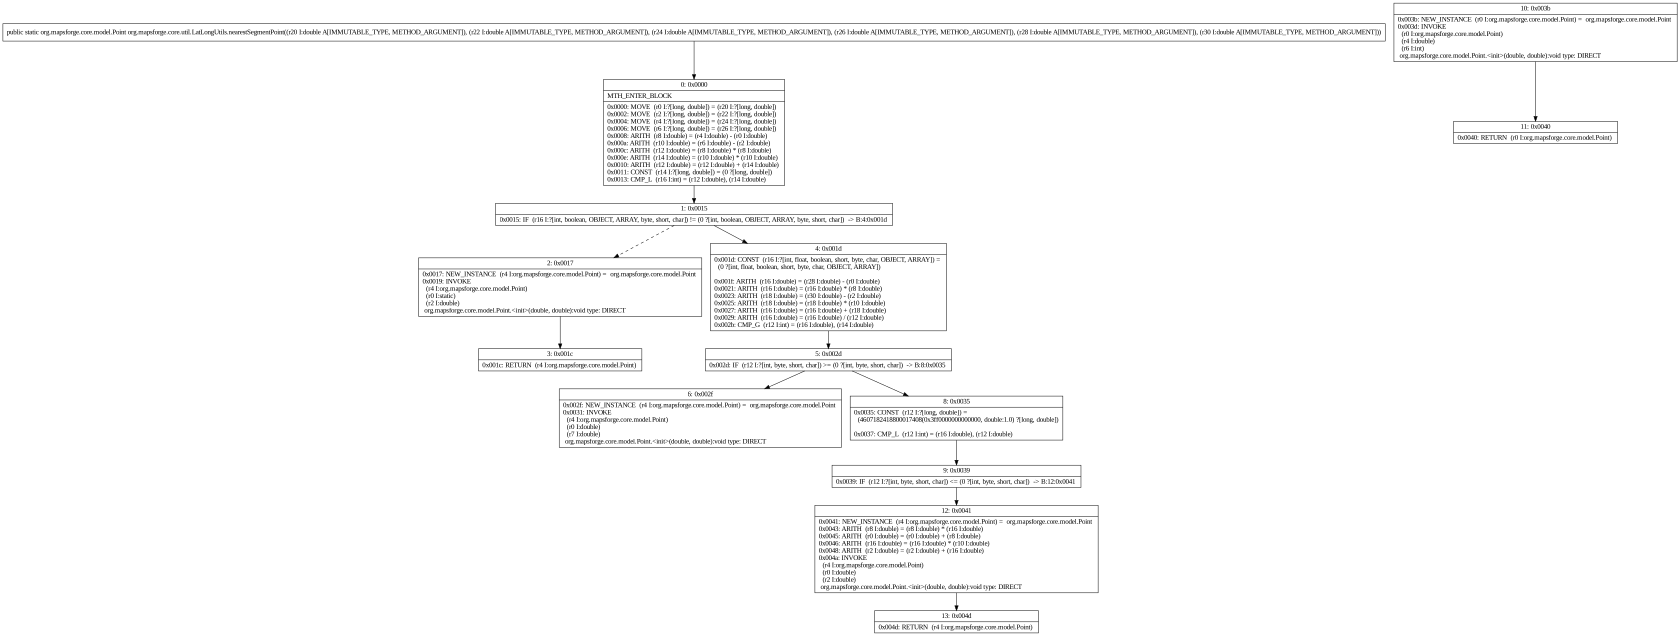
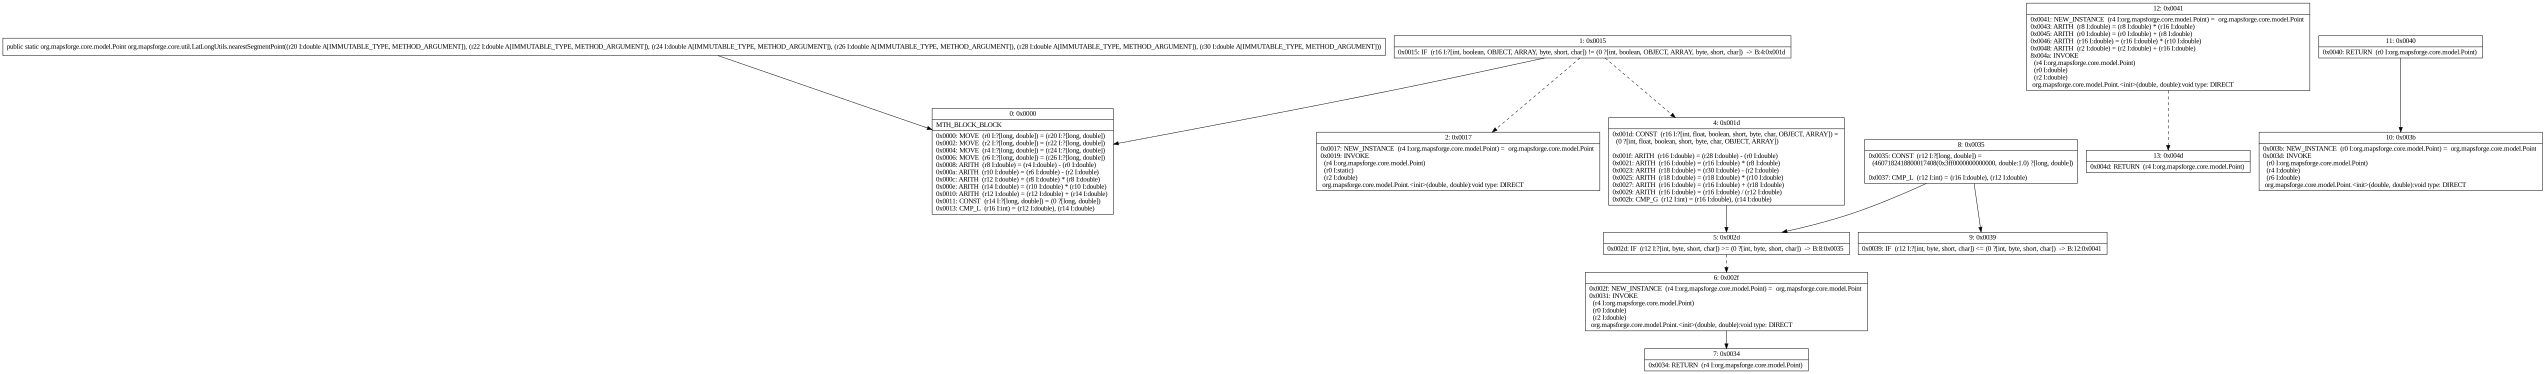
node "10: 0x003b": text "(r6 I:int)" -> "(r6 I:double)"
edge "10: 0x003b" -> "11: 0x0040": reversed
node "0: 0x0000": text "MTH_ENTER_BLOCK" -> "MTH_BLOCK_BLOCK"
edge "0: 0x0000" -> "1: 0x0015": reversed
edge "1: 0x0015" -> "4: 0x001d": style solid -> dashed
node "3: 0x001c": removed
node "7: 0x0034": added
edge "5: 0x002d" -> "6: 0x002f": style solid -> dashed
edge "5: 0x002d" -> "8: 0x0035": reversed
node "6: 0x002f": text "(r7 I:double)" -> "(r2 I:double)"
edge "9: 0x0039" -> "12: 0x0041": removed
node "12: 0x0041": text "0x004a: INVOKE" -> "8x004a: INVOKE"
edge "12: 0x0041" -> "13: 0x004d": style solid -> dashed
